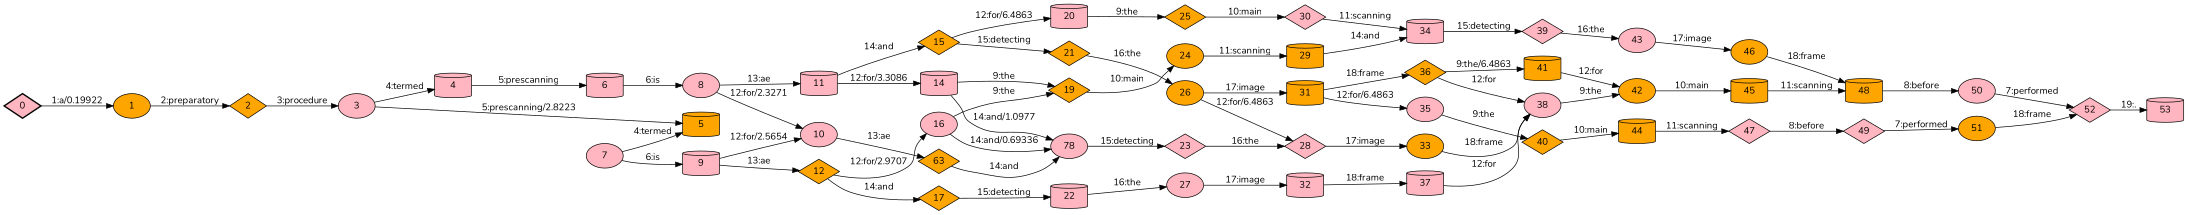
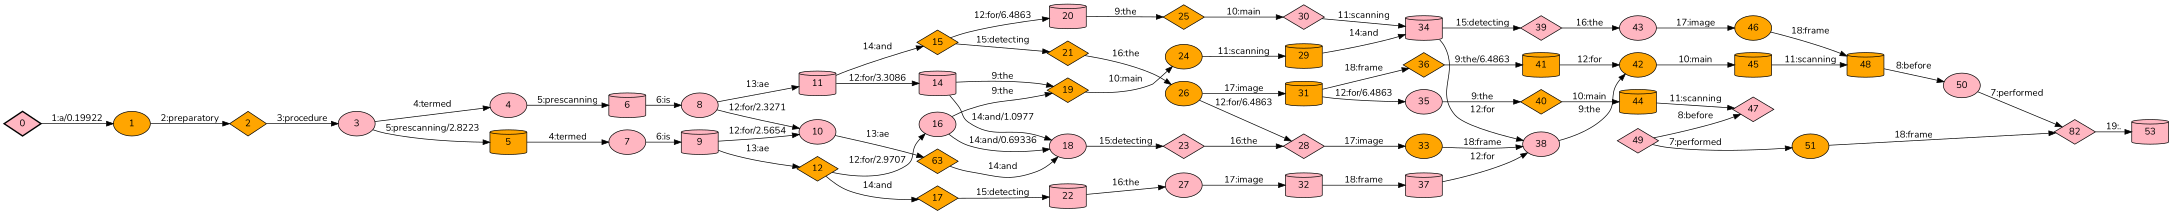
node "4": shape cylinder -> ellipse
edge "36" -> "38": now "34" -> "38"
node "52": label "52" -> "82"
edge "47" -> "49": reversed
edge "7" -> "5": reversed
node "78": label "78" -> "18"
